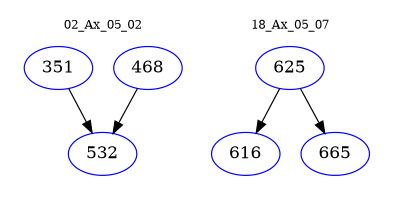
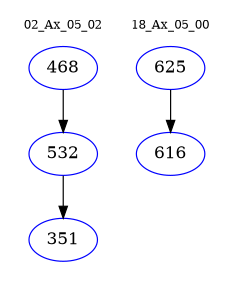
cluster "18_Ax_05_07": label "18_Ax_05_07" -> "18_Ax_05_00"
edge "351" -> "532": reversed
node "665": removed
